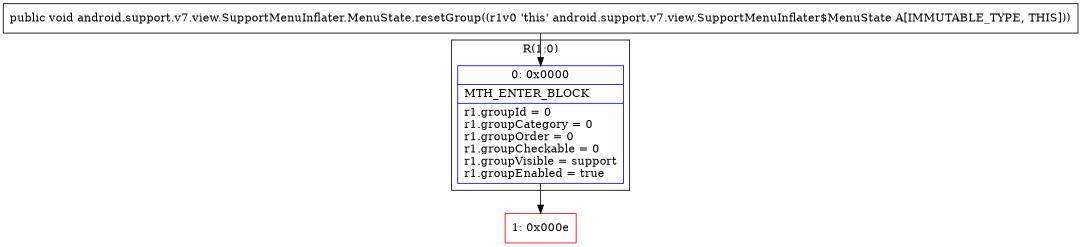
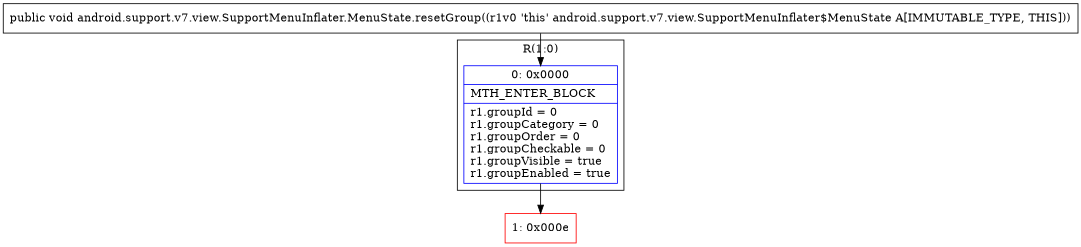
node "0: 0x0000": text "r1.groupVisible = support" -> "r1.groupVisible = true"
